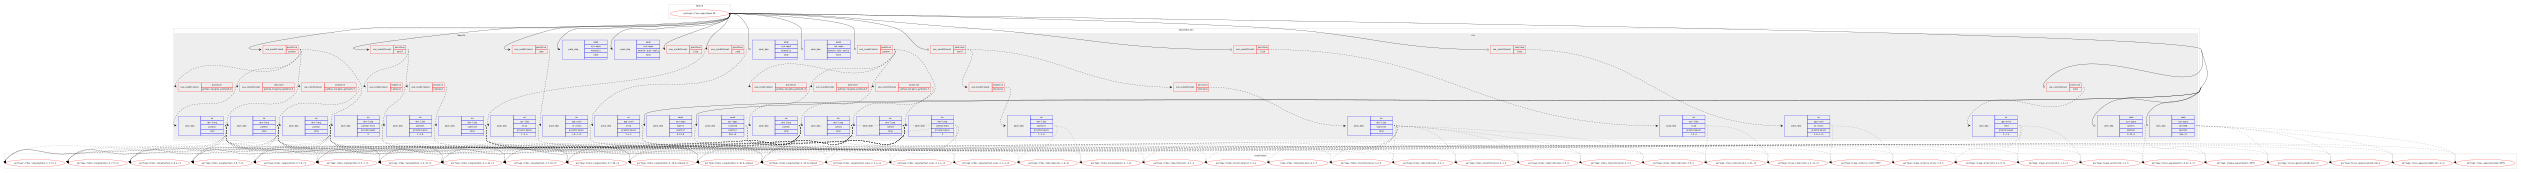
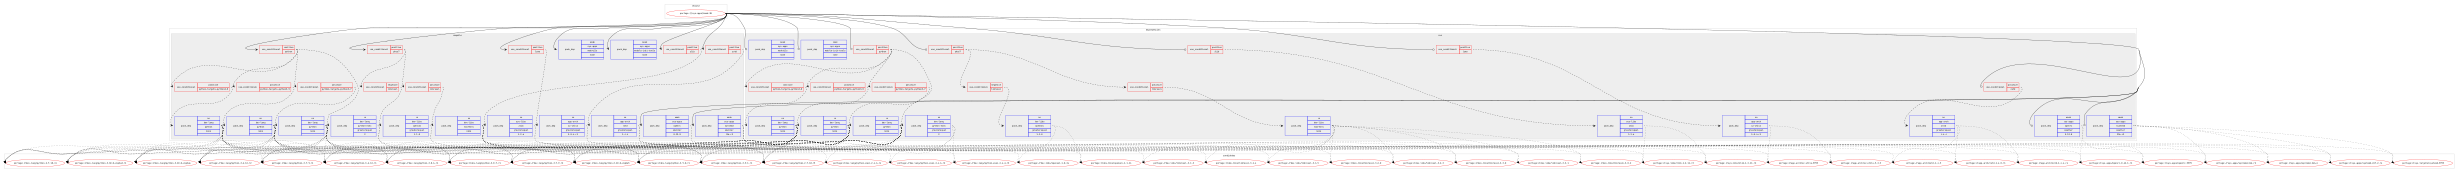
node "lzma://dev-libs/libressl-3.1.5": label "lzma://dev-libs/libressl-3.1.5" -> "portage://dev-libs/libressl-3.1.5"
node "portage://dev-libs/libressl-3.2.1": removed
node "portage://apps-apps/openrc-9999": label "portage://apps-apps/openrc-9999" -> "portage://sys-apps/openrc-9999"
node "portage://sys-apps/systemd-9999": label "portage://sys-apps/systemd-9999" -> "portage://sys-targets/systemd-9999"
